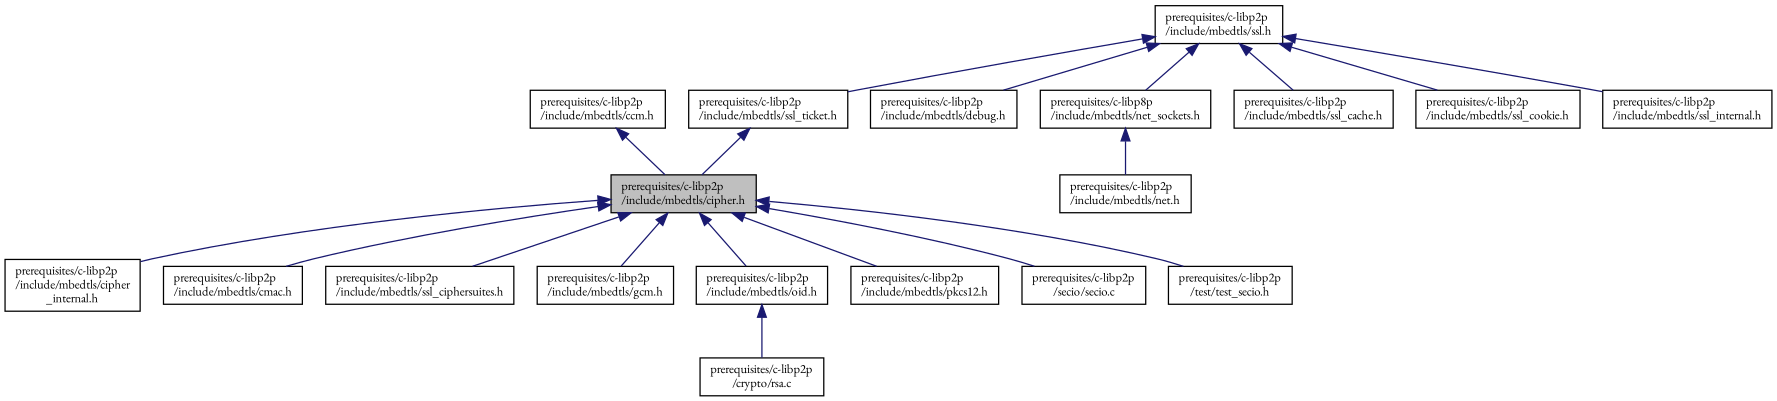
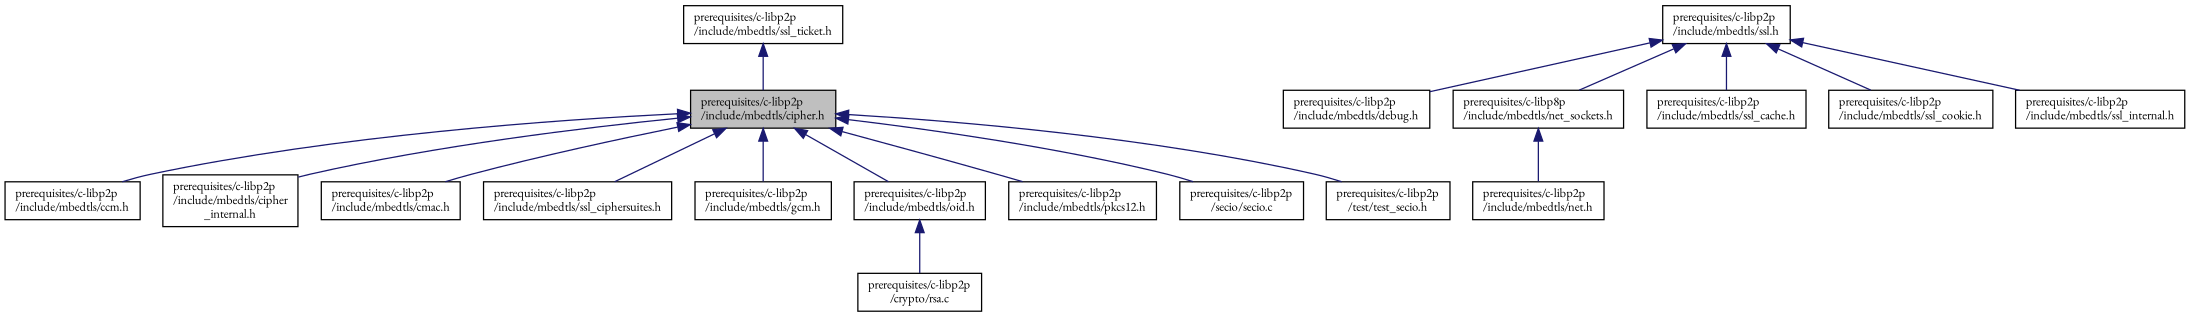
edge "prerequisites/c-libp2p /include/mbedtls/ssl_ticket.h" -> "prerequisites/c-libp2p /include/mbedtls/ssl.h": removed
edge "prerequisites/c-libp2p /include/mbedtls/cipher.h" -> "prerequisites/c-libp2p /include/mbedtls/ccm.h": reversed
